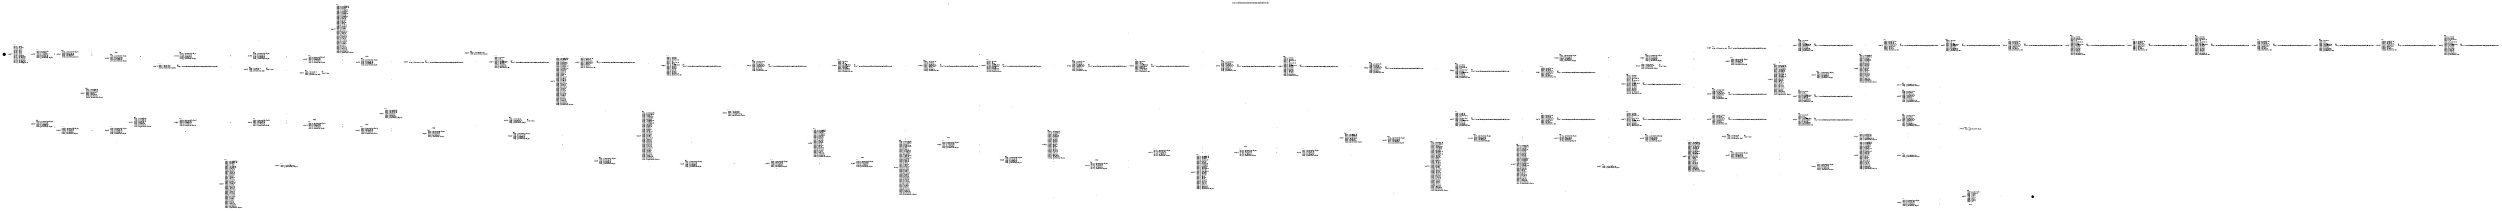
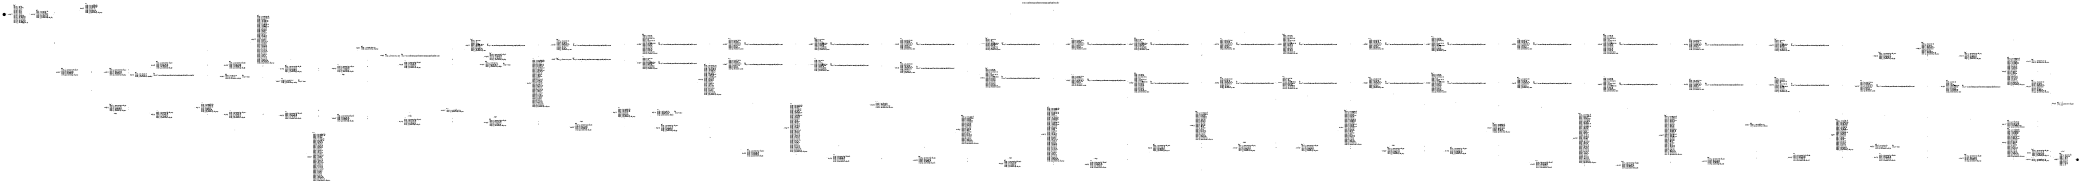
node "0x40207d [32]": added
